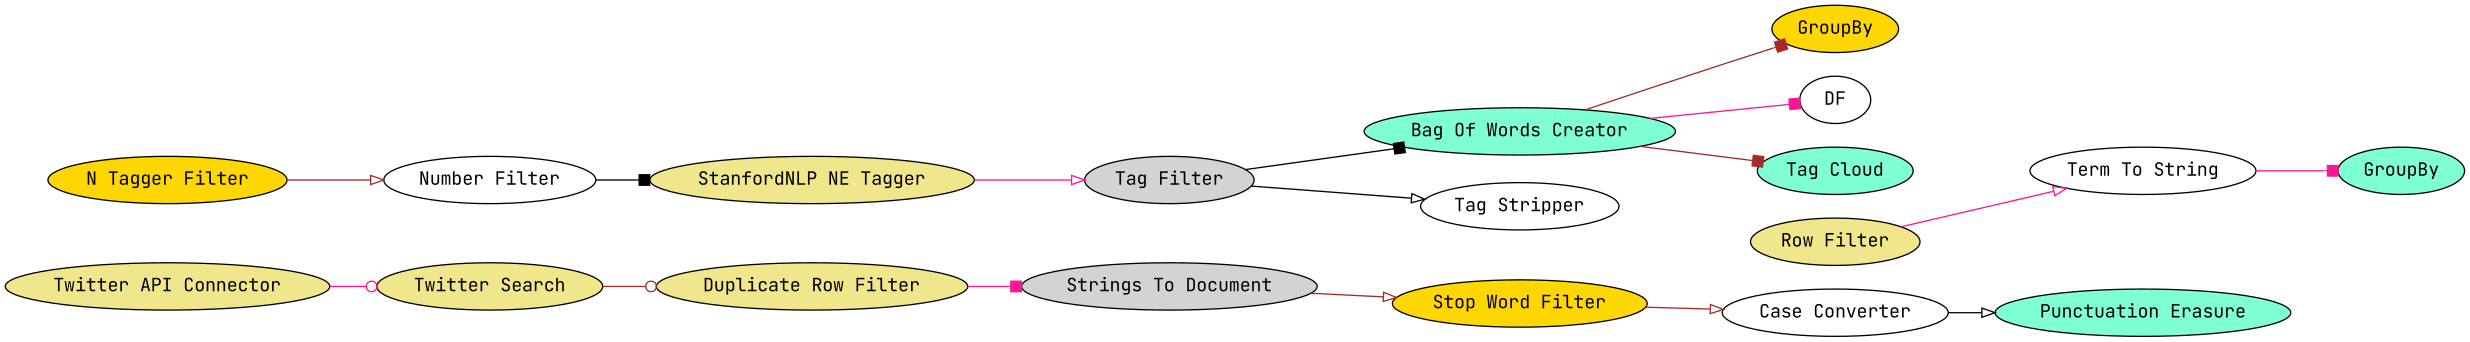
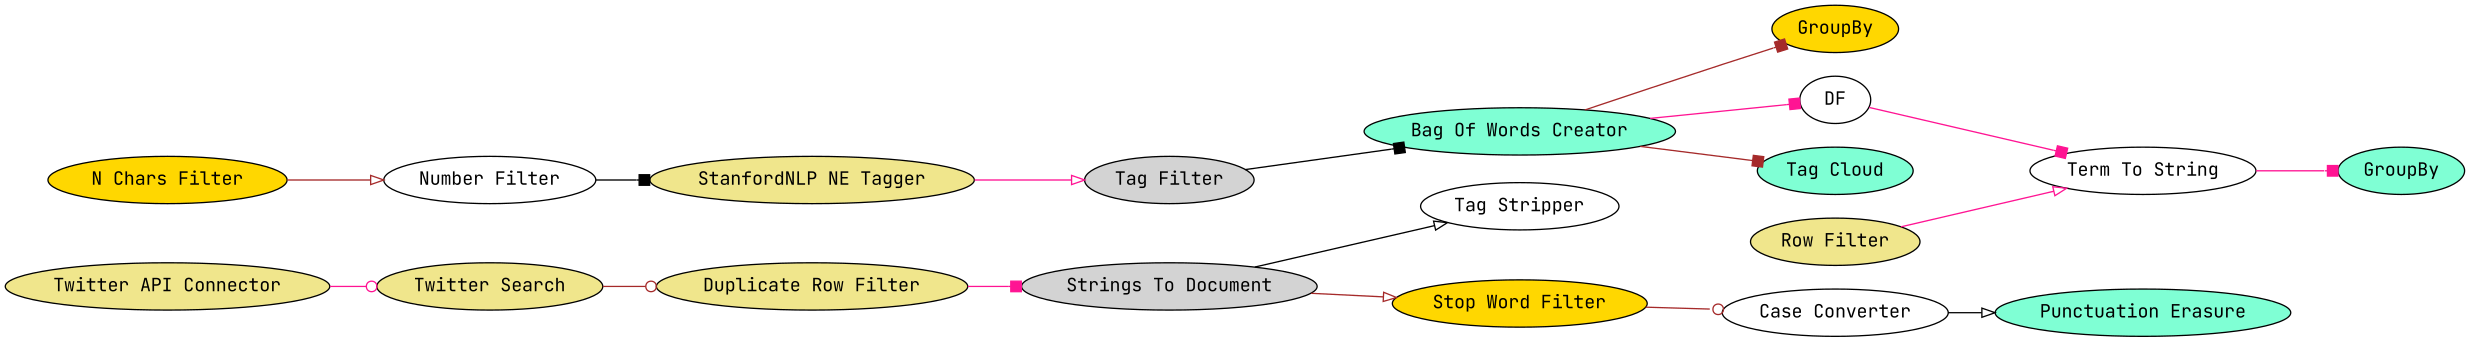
edge "DF" -> "Term To String": added
node "N Tagger Filter": label "N Tagger Filter" -> "N Chars Filter"
edge "Tag Filter" -> "Tag Stripper": now "Strings To Document" -> "Tag Stripper"
edge "Stop Word Filter" -> "Case Converter": arrowhead onormal -> odot
